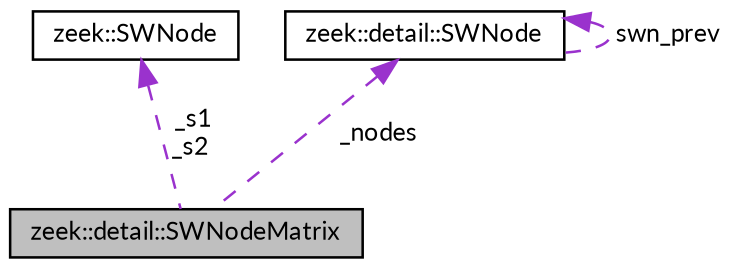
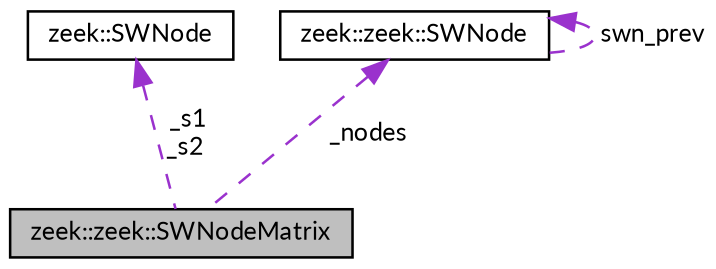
node "zeek::detail::SWNode": label "zeek::detail::SWNode" -> "zeek::zeek::SWNode"
node "zeek::detail::SWNodeMatrix": label "zeek::detail::SWNodeMatrix" -> "zeek::zeek::SWNodeMatrix"
